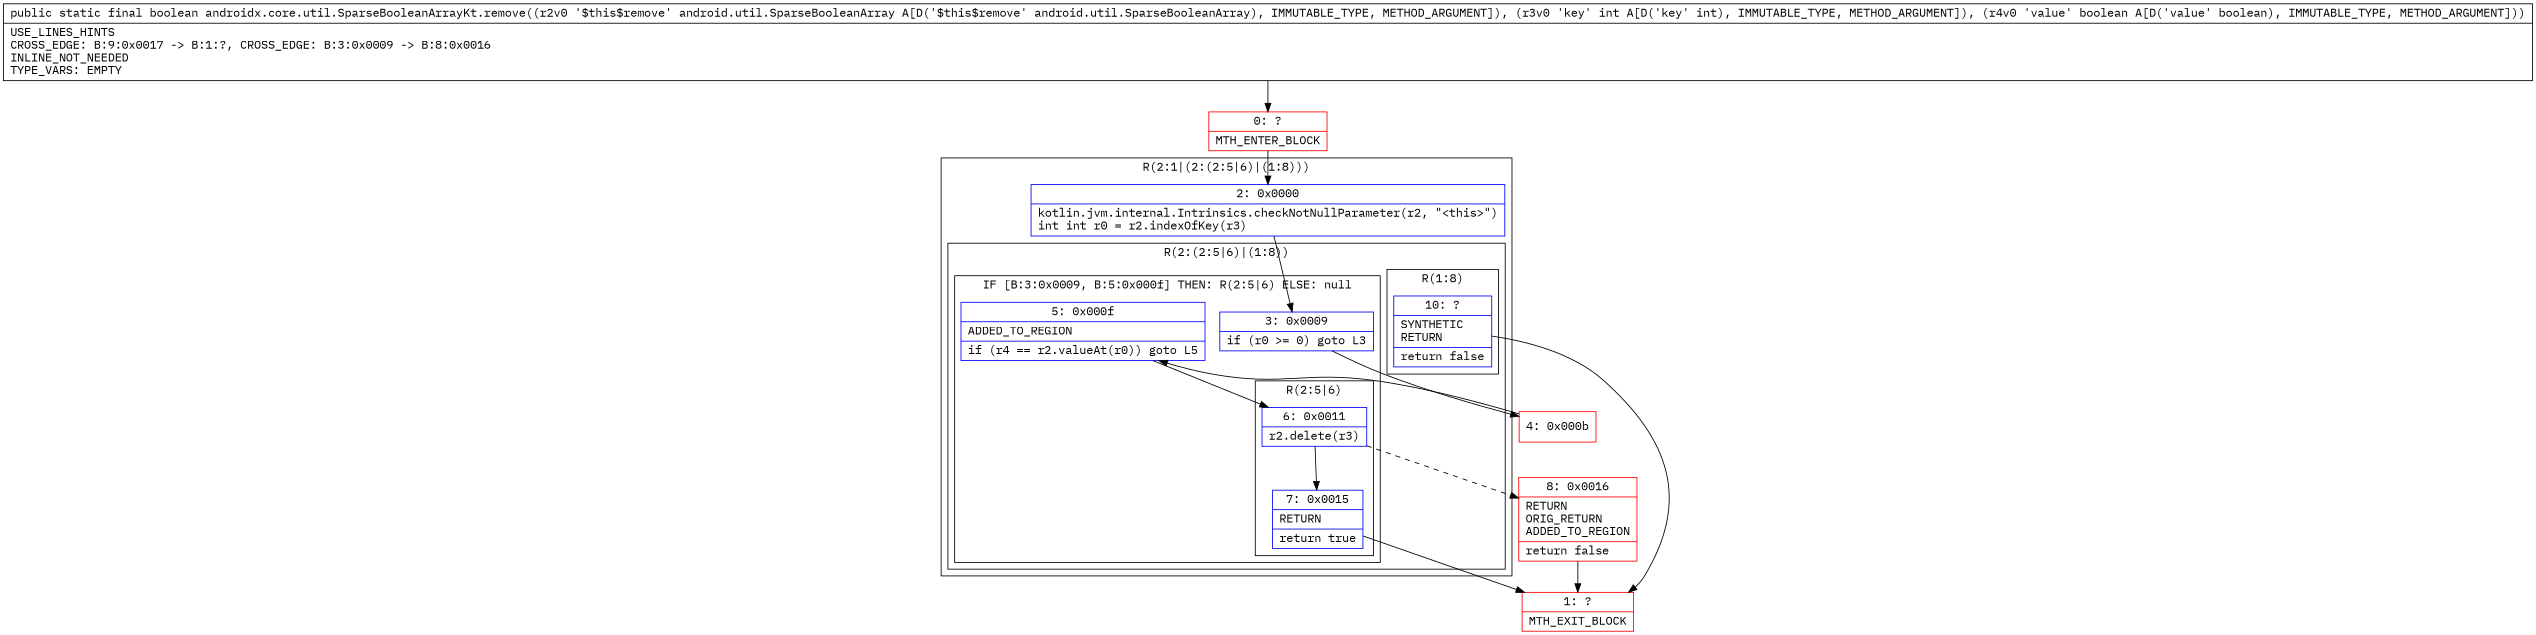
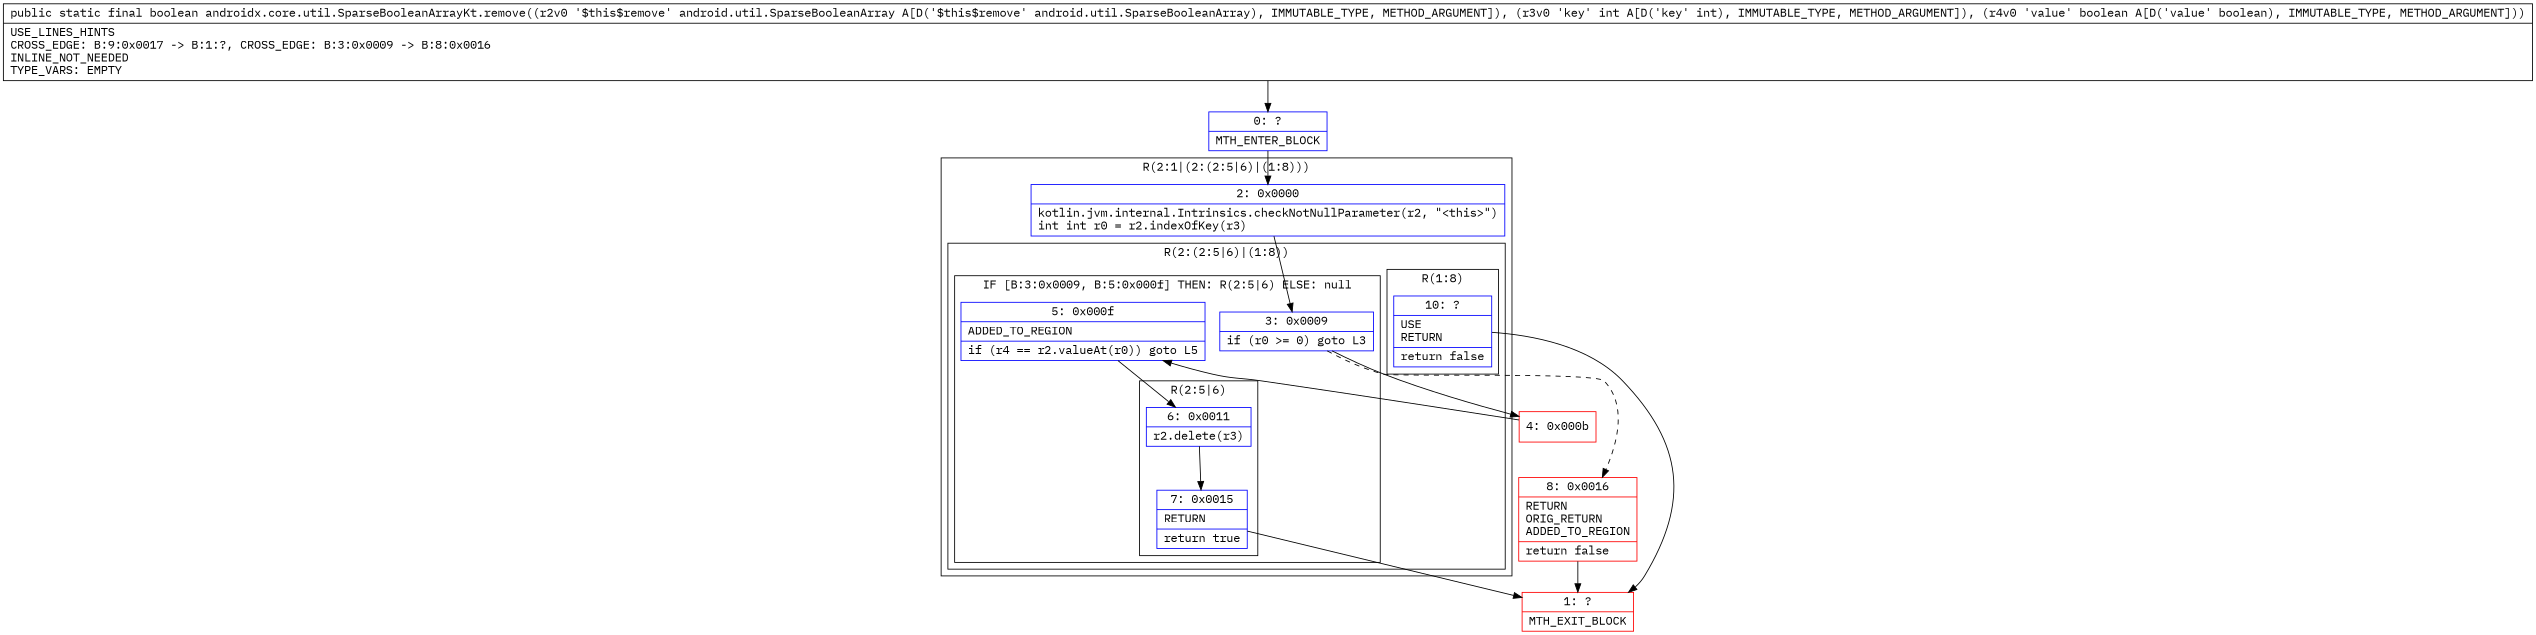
node "0: ?": color red -> blue
node "10: ?": text "SYNTHETIC" -> "USE"
edge "6: 0x0011" -> "8: 0x0016": now "3: 0x0009" -> "8: 0x0016"
